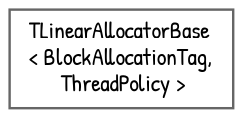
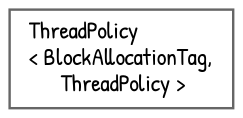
node "TLinearAllocatorBase < BlockAllocationTag, ThreadPolicy >": label "TLinearAllocatorBase < BlockAllocationTag, ThreadPolicy >" -> "ThreadPolicy < BlockAllocationTag, ThreadPolicy >"
